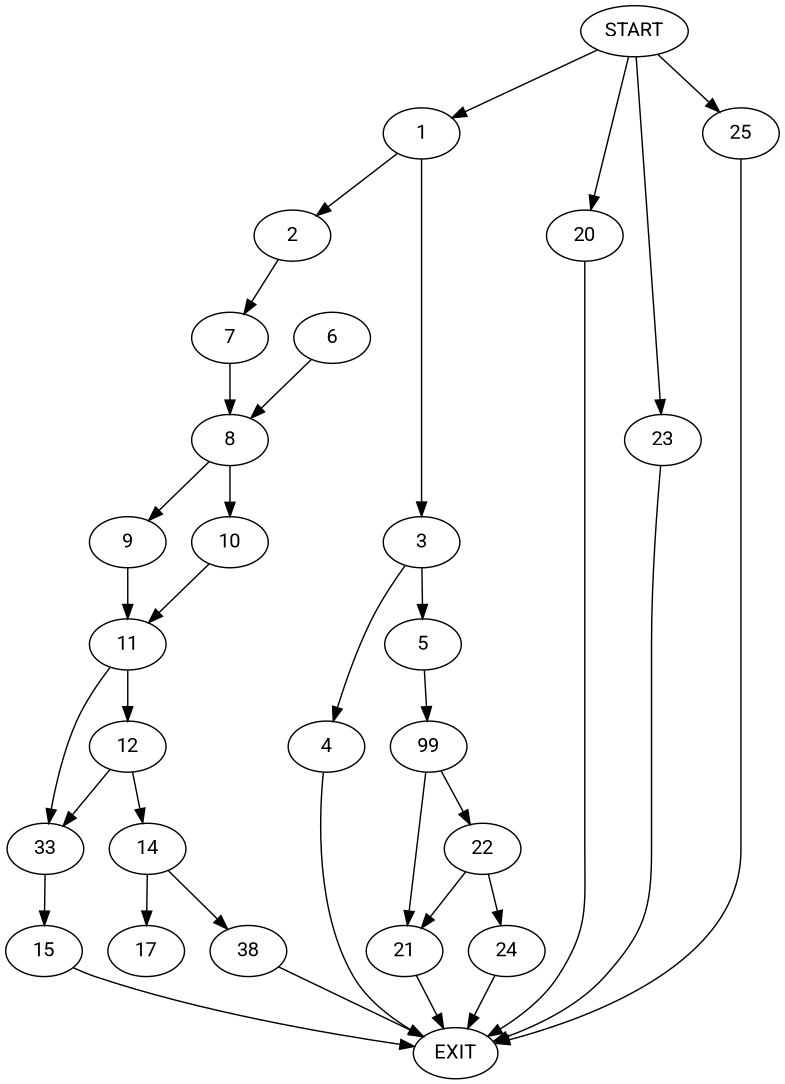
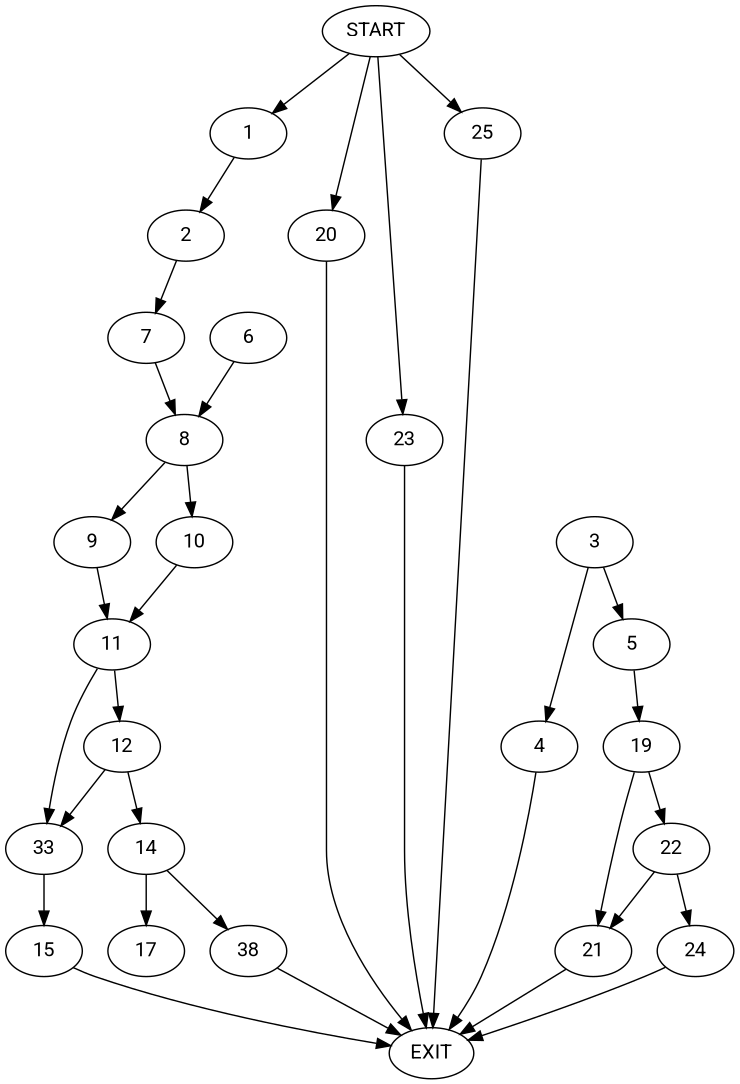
edge "1" -> "3": removed
node "99": label "99" -> "19"
